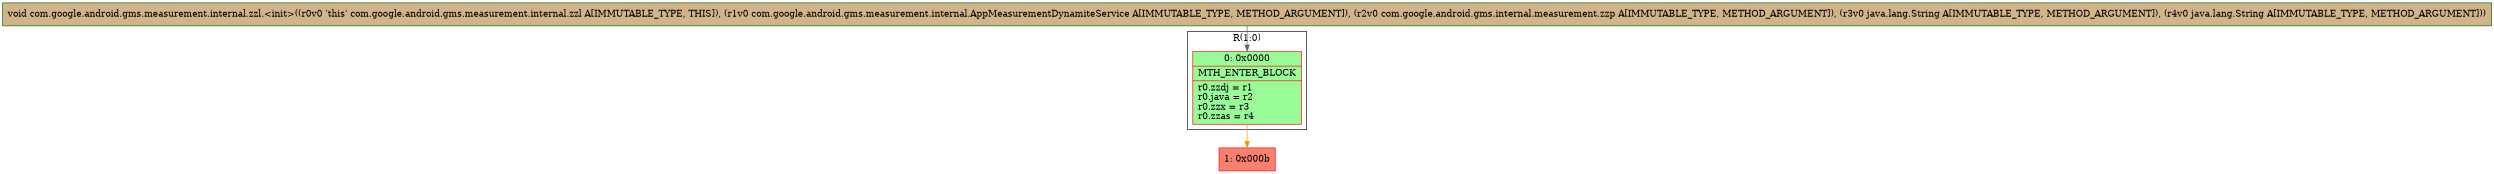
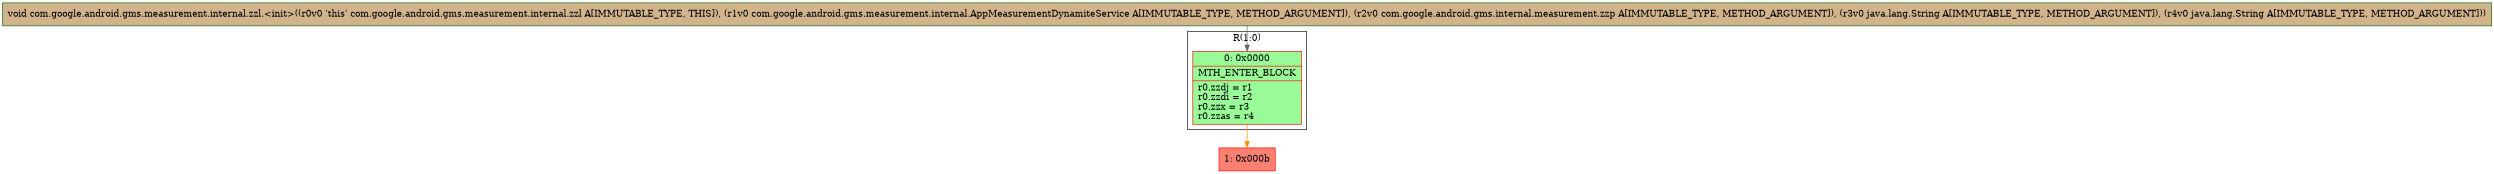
node "0: 0x0000": text "r0.java = r2" -> "r0.zzdi = r2"
